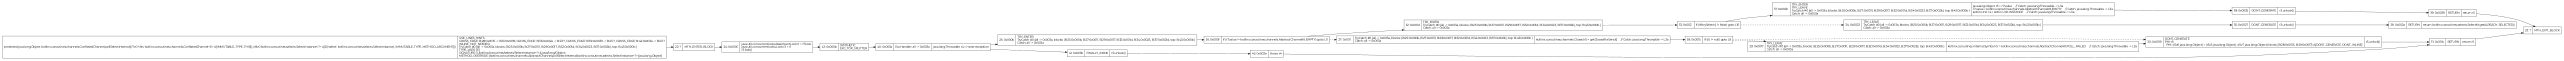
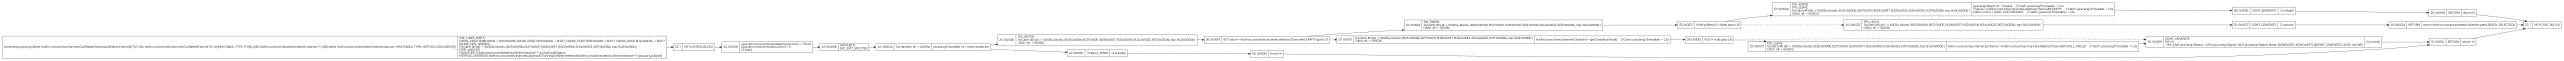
edge "36: 0x002a" -> "23: ?": added
node "43: 0x000b": text "EXC_TOP_SPLITTER" -> "EXC_EXIT_SPLITTER"
